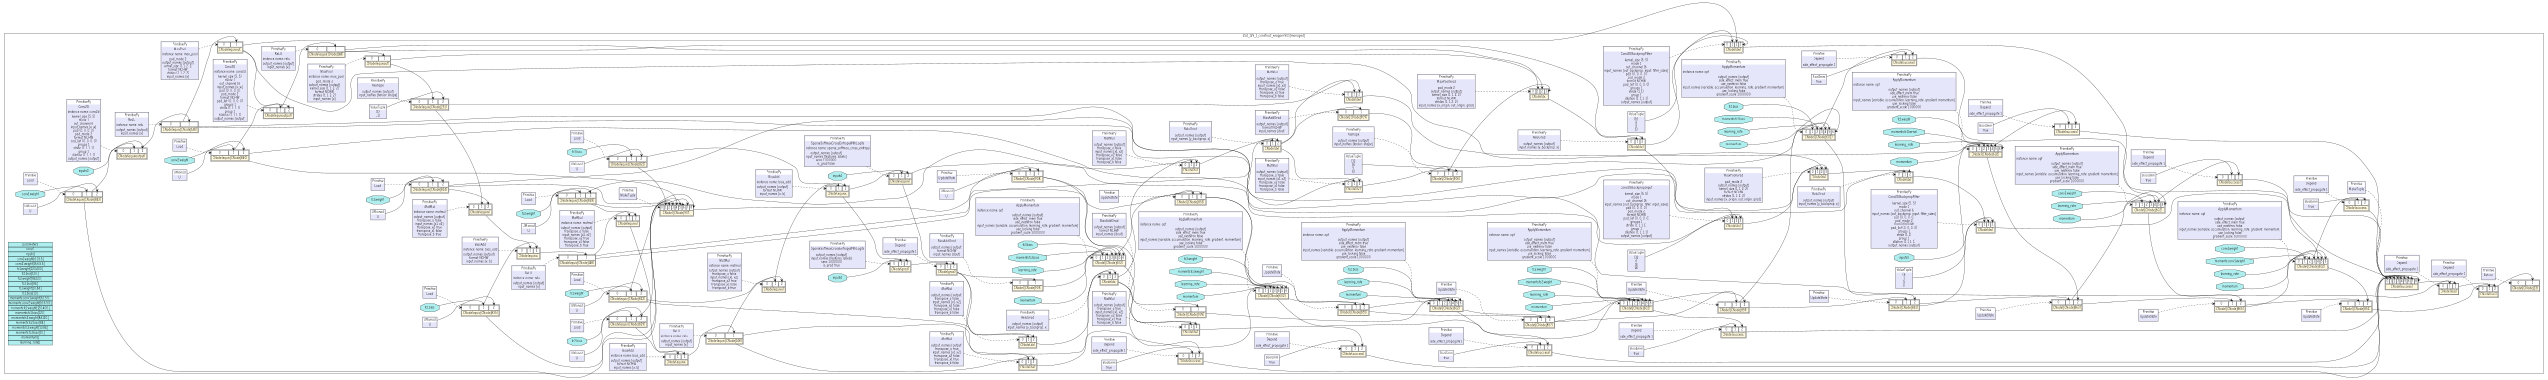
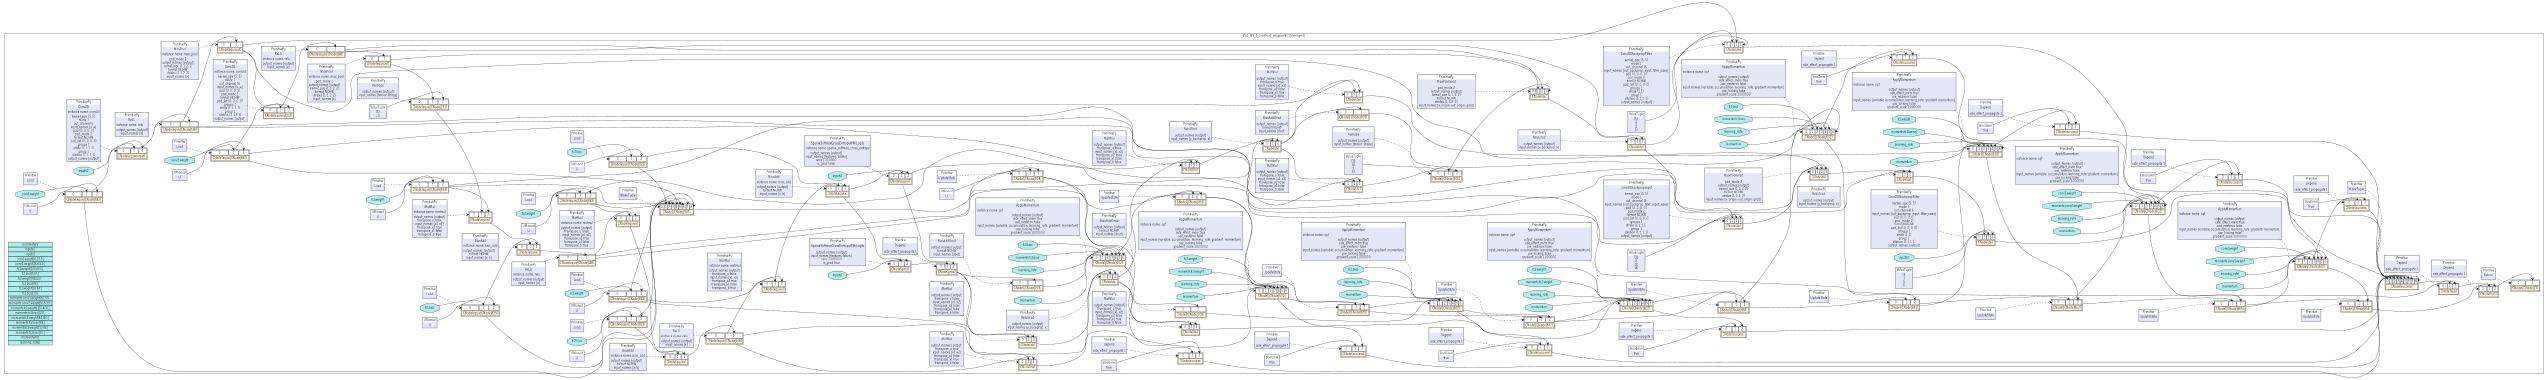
node "moments.conv2.weight": added
node "parameters": text "conv0" -> "inputs0"
